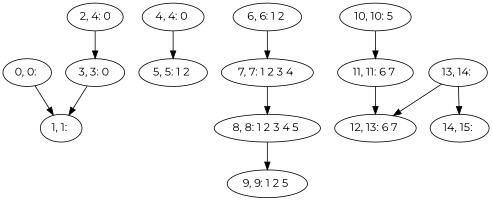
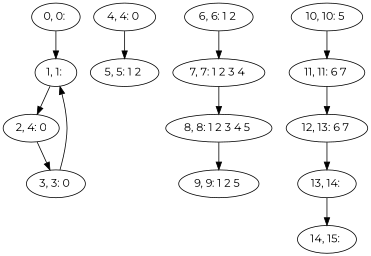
edge "1, 1:" -> "2, 4: 0": added
edge "13, 14:" -> "12, 13: 6 7": reversed
